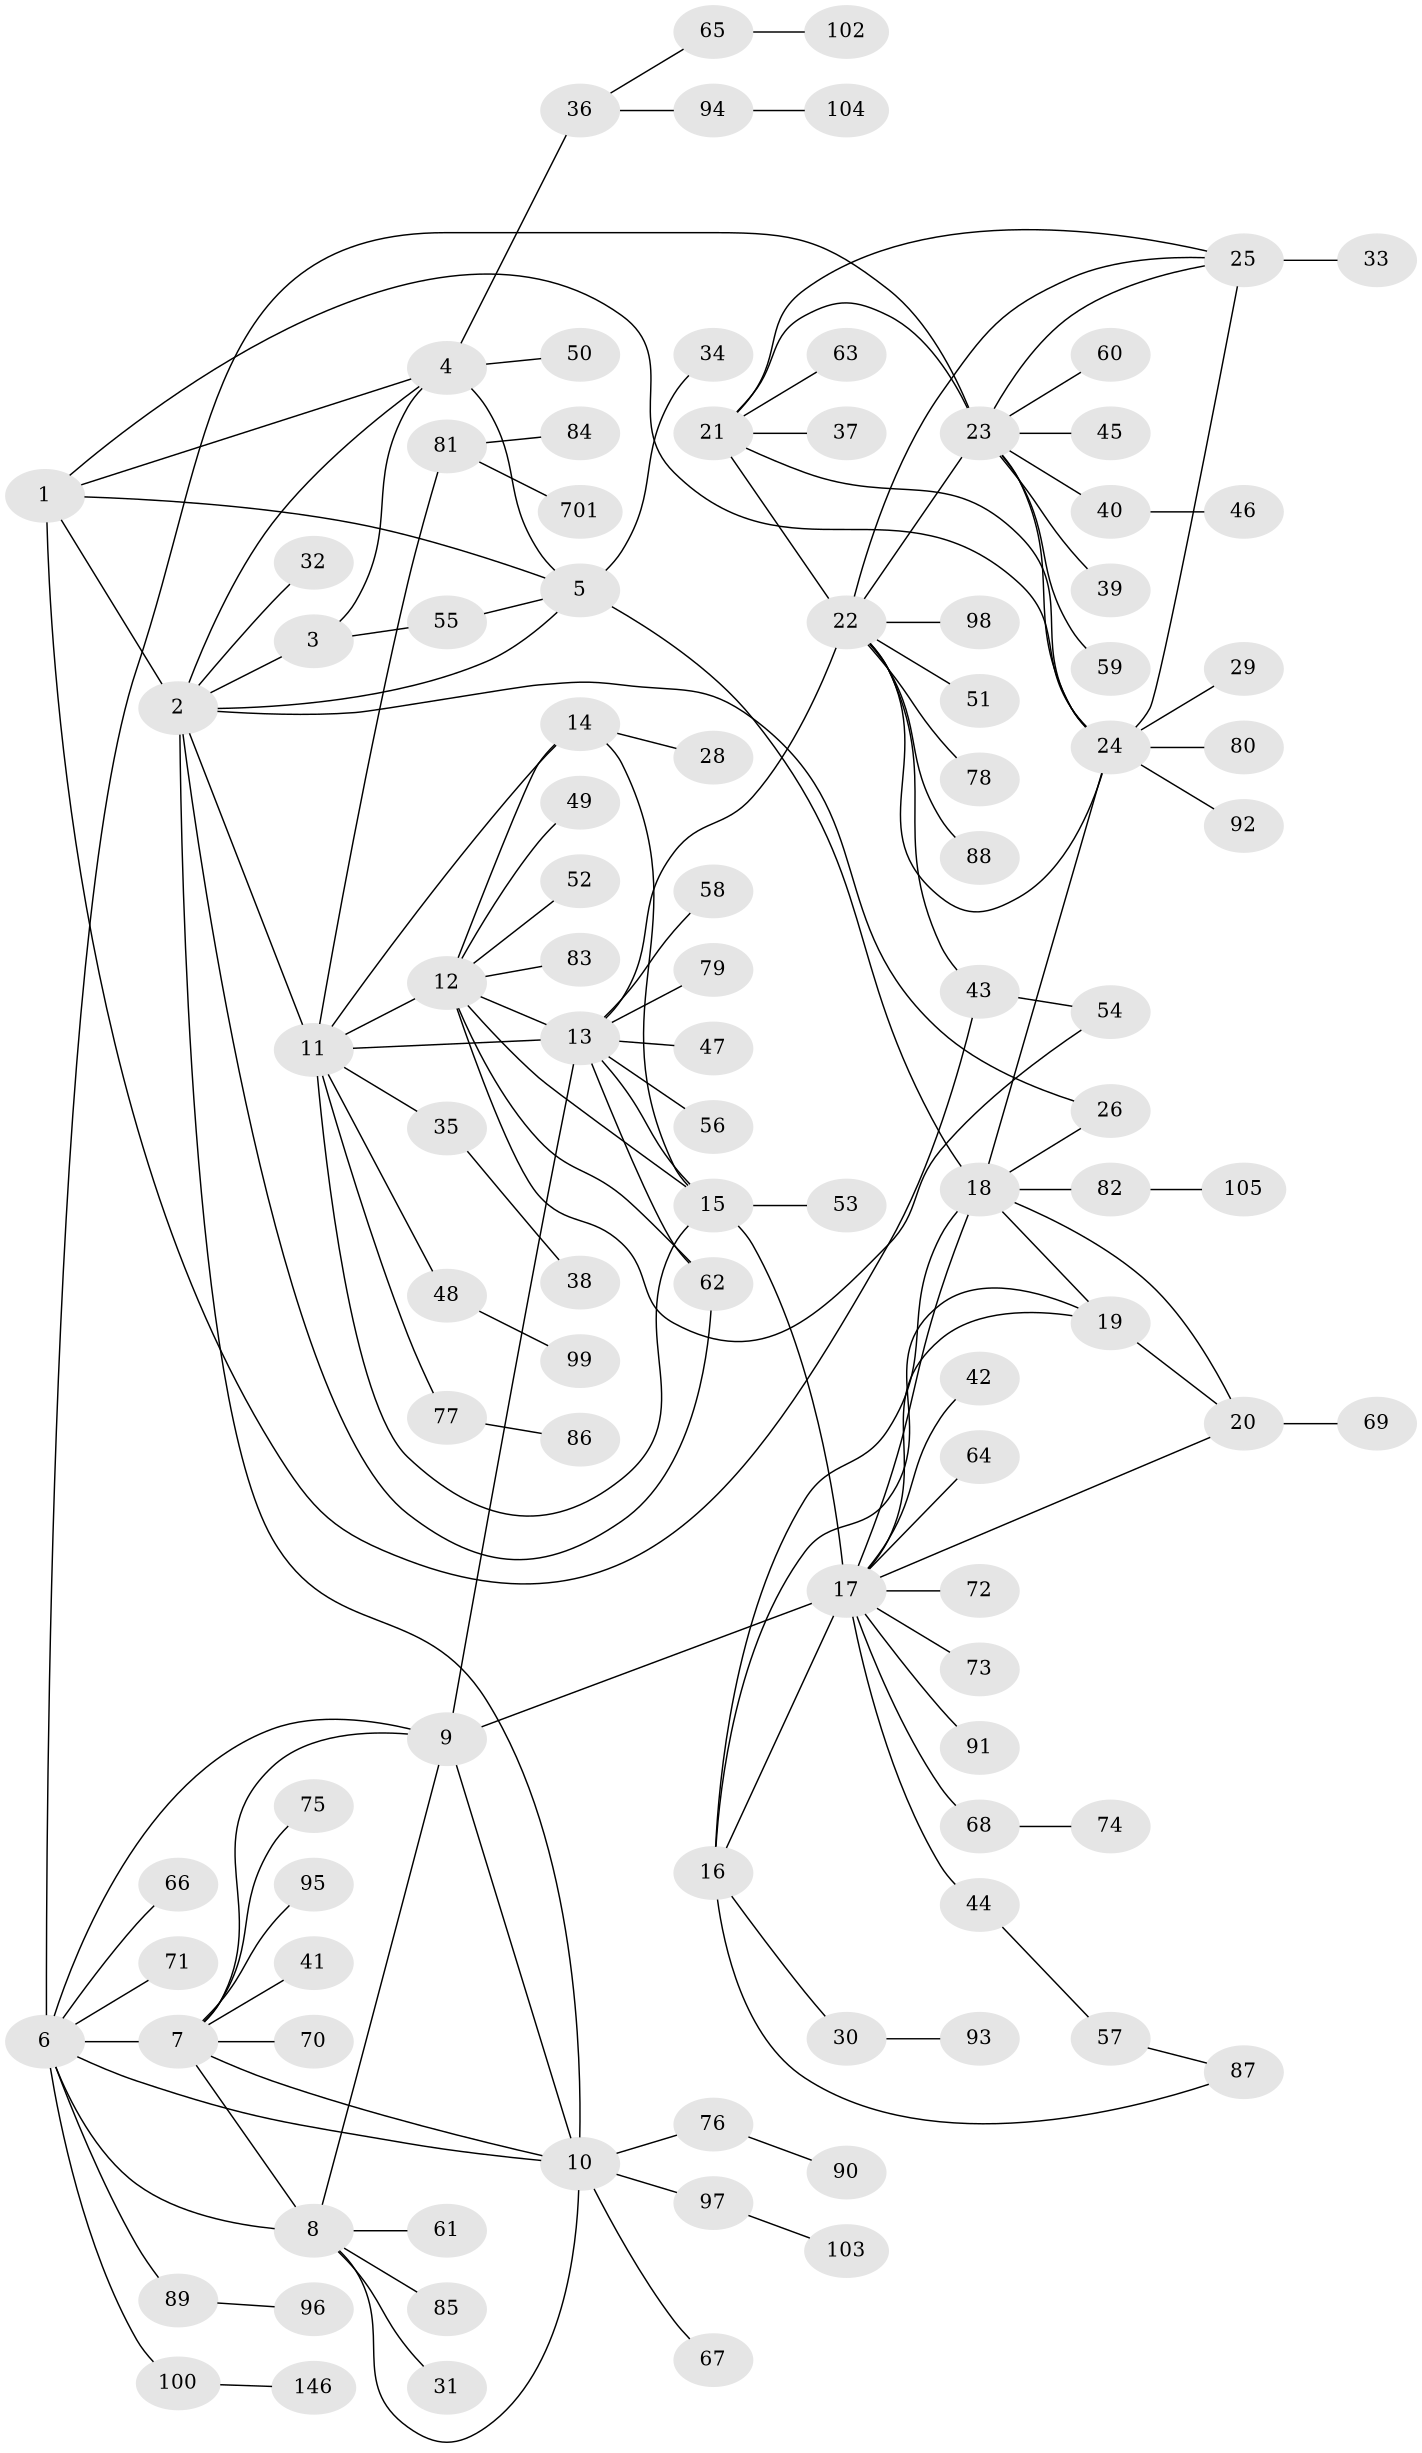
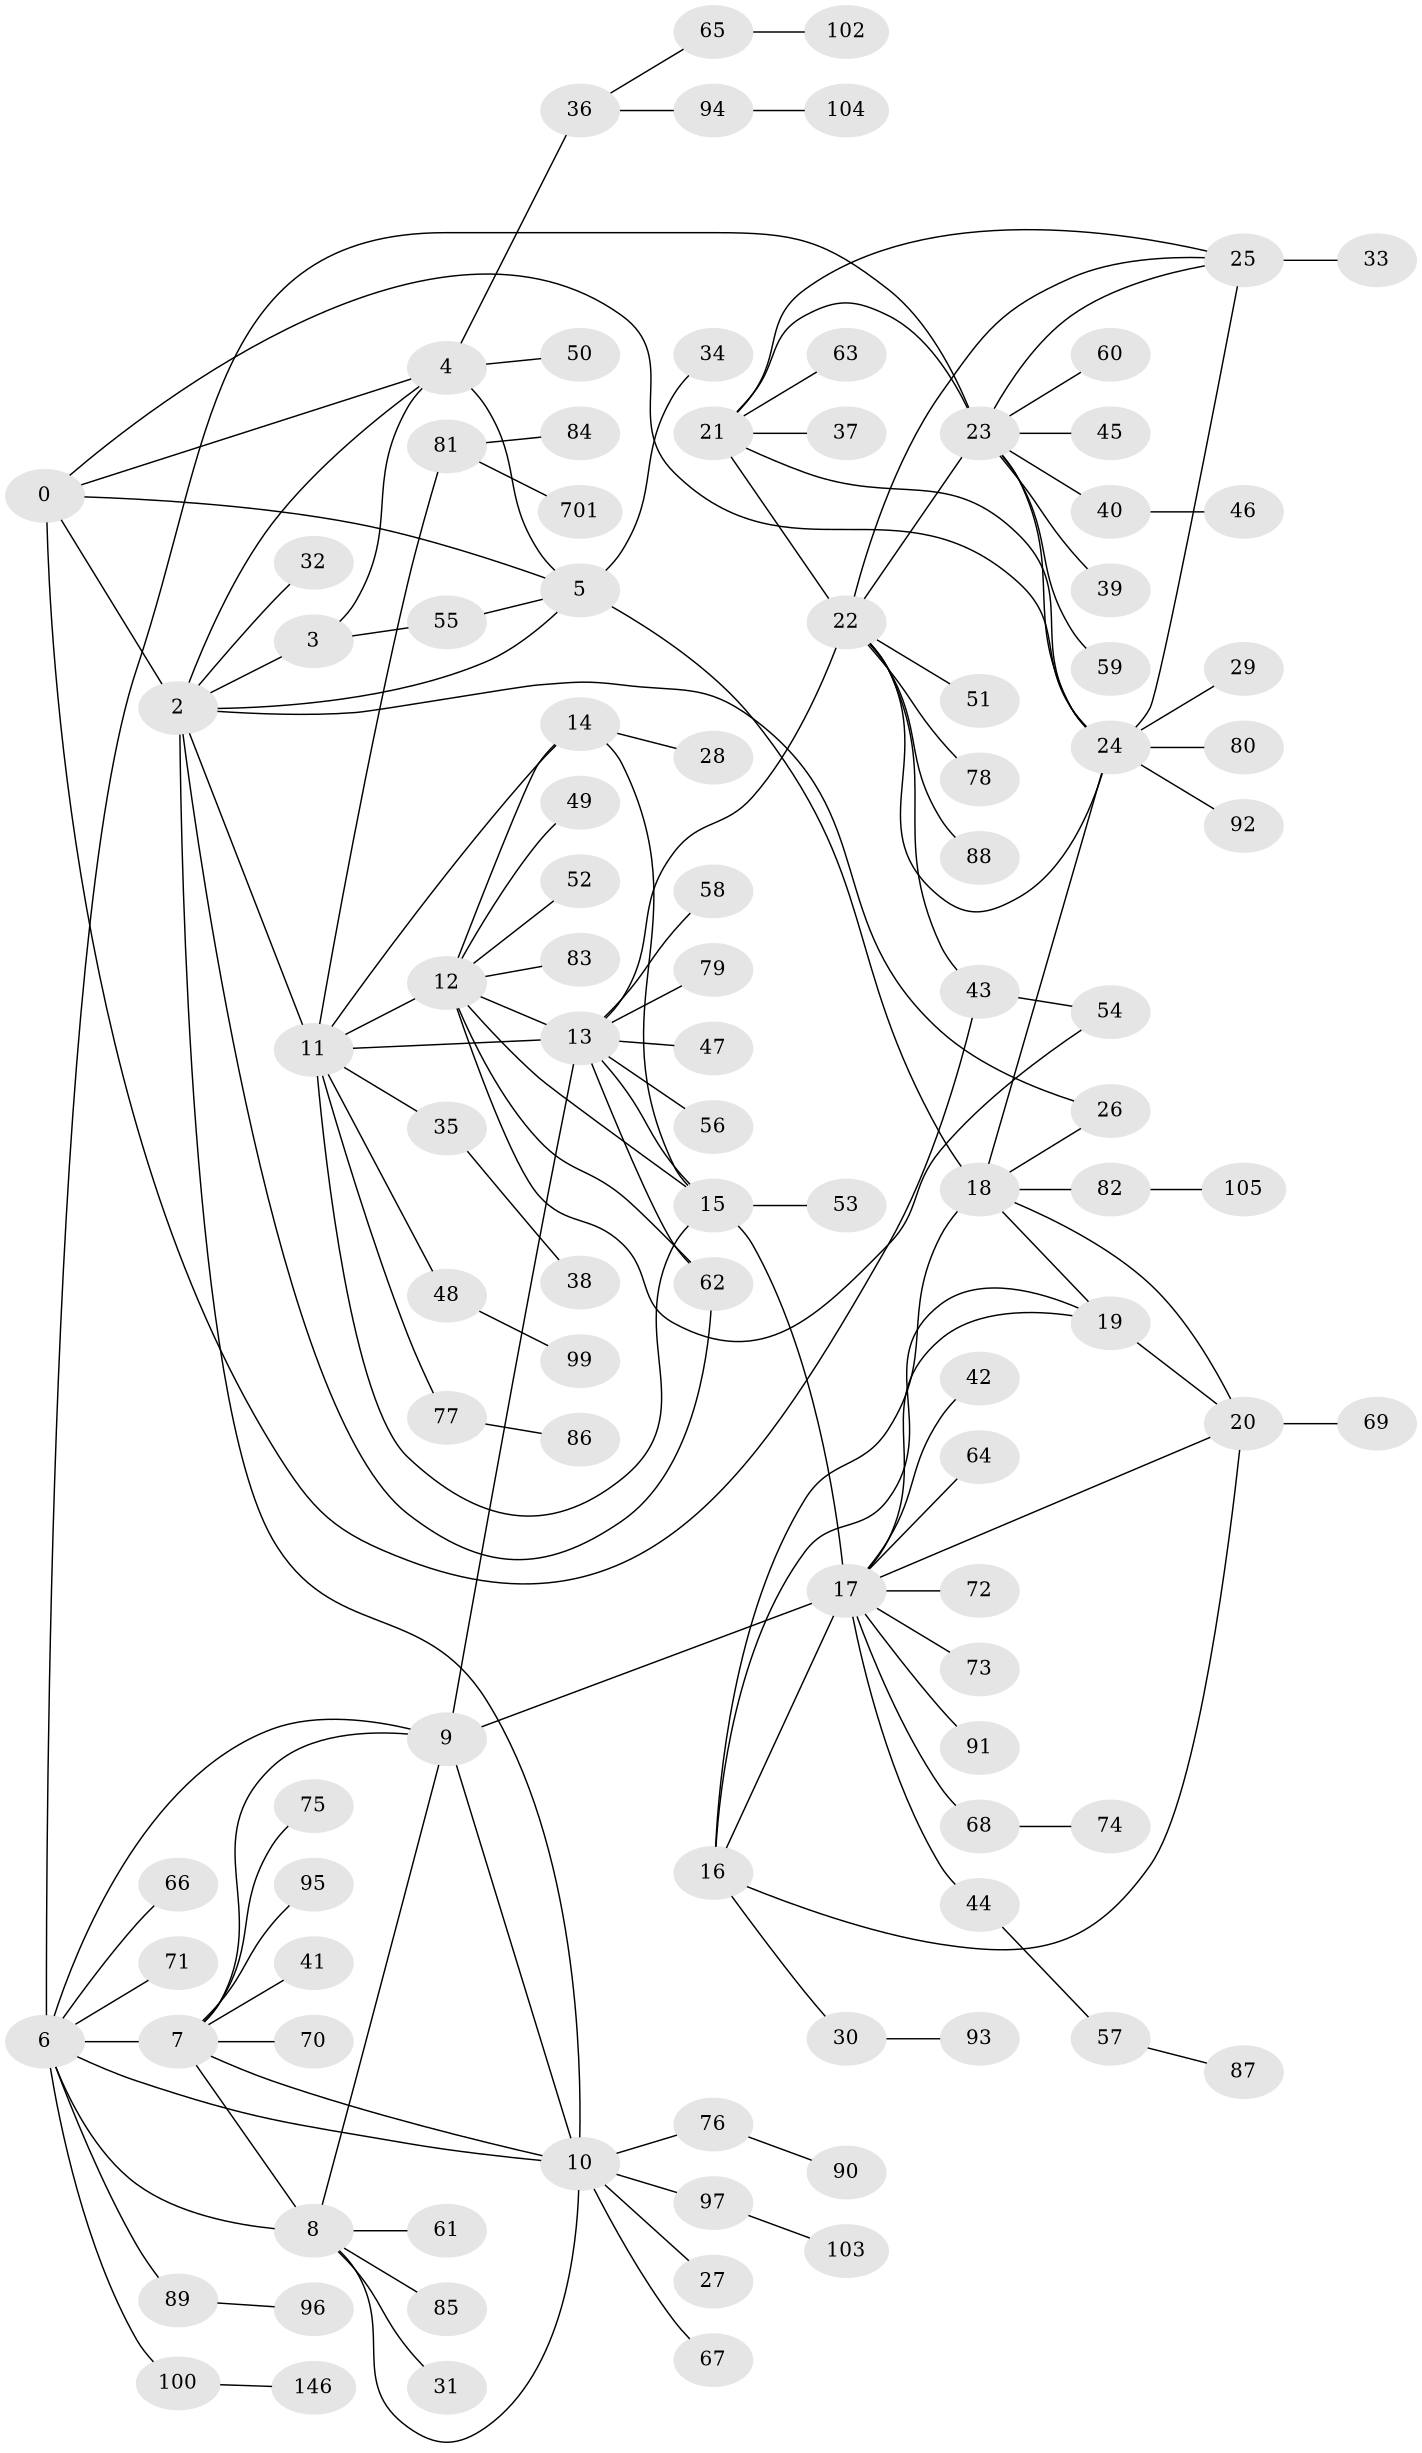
node "1": label "1" -> "0"
node "98": removed
edge "18" -- "17": removed
edge "16" -- "87": now "16" -- "20"
node "27": added
